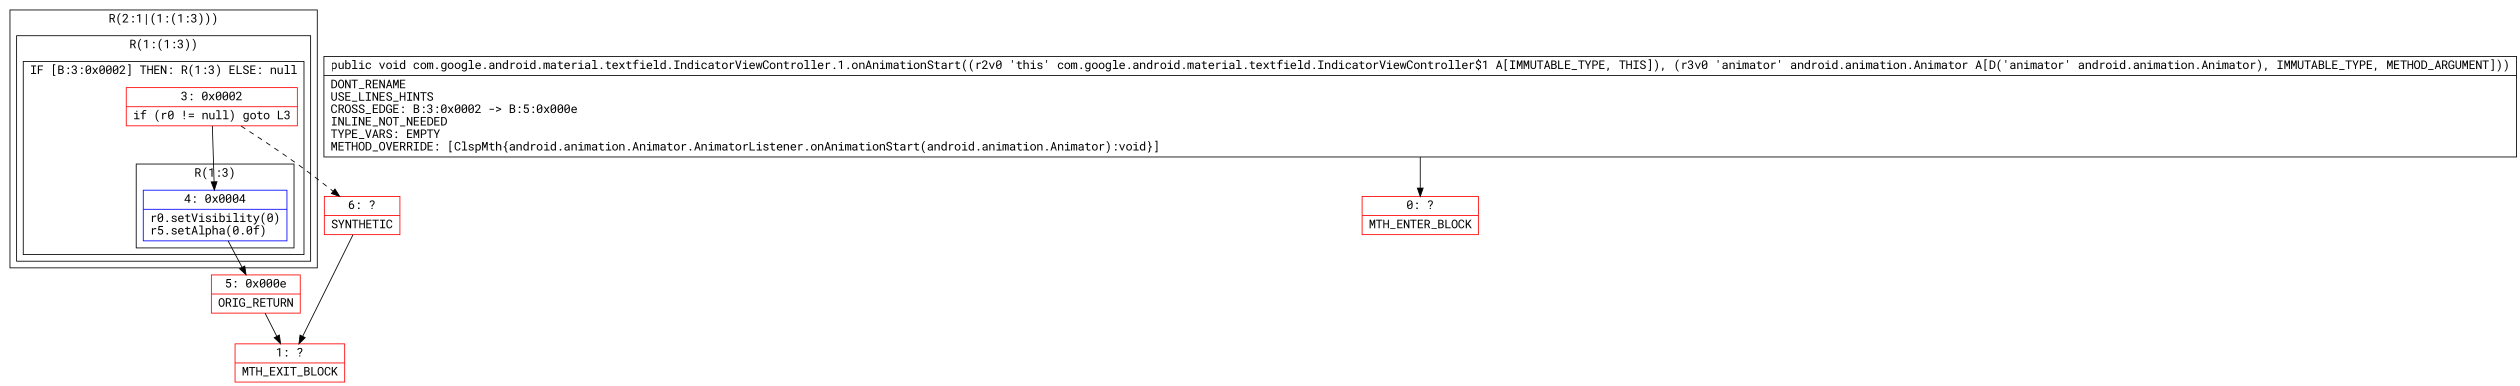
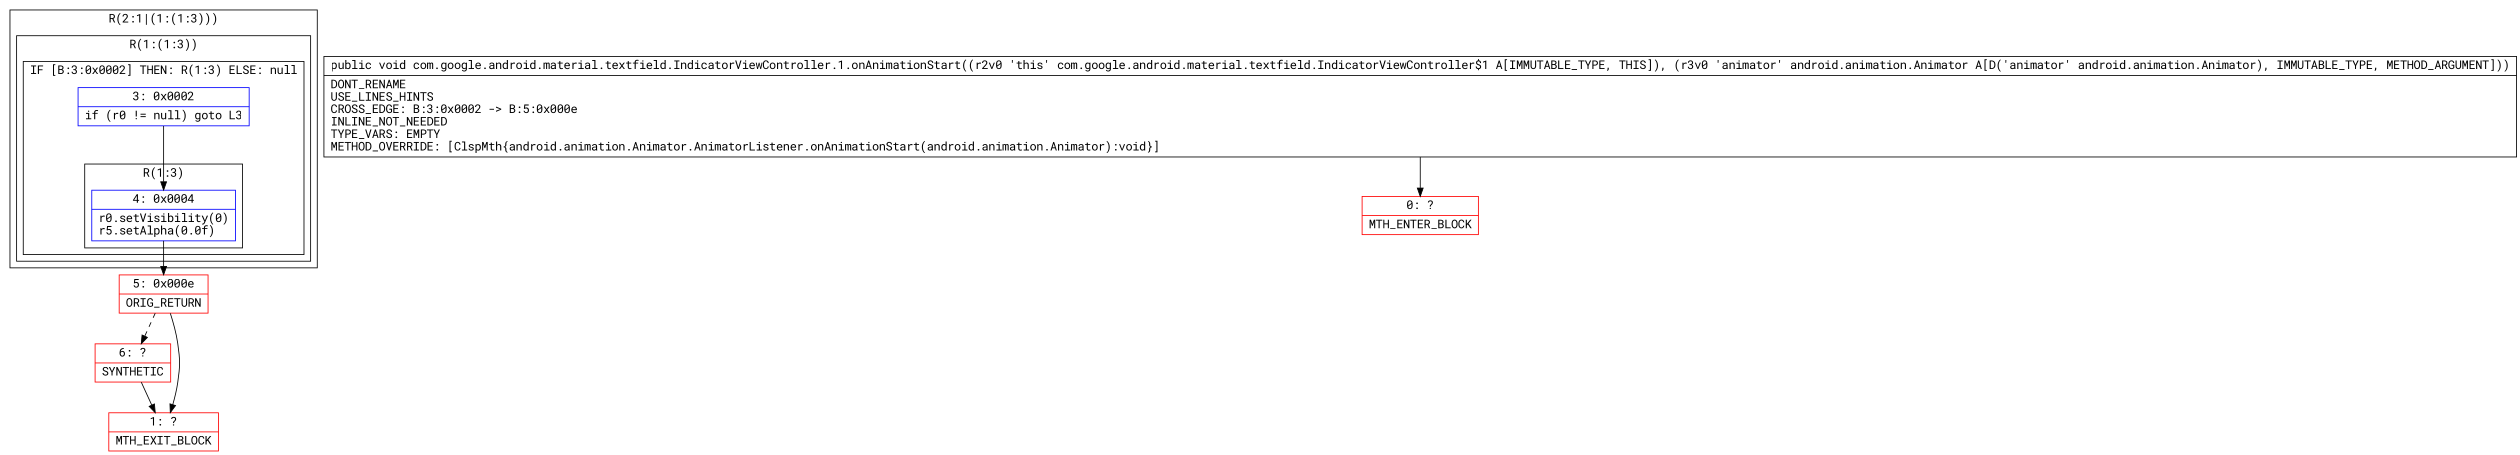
node "3: 0x0002": color red -> blue
edge "3: 0x0002" -> "6: ?": now "5: 0x000e" -> "6: ?"
